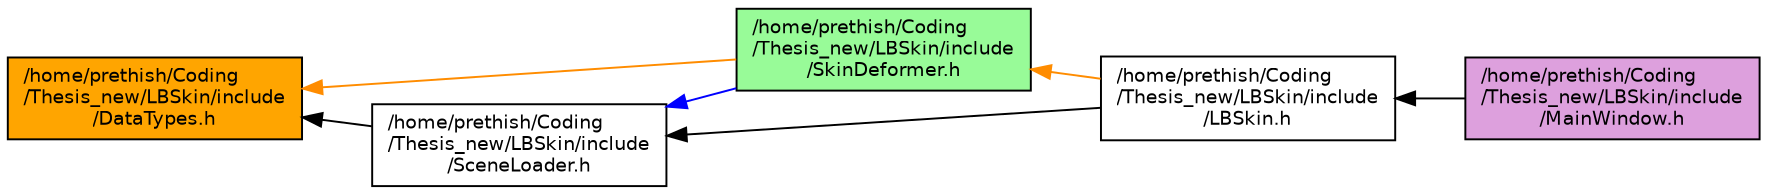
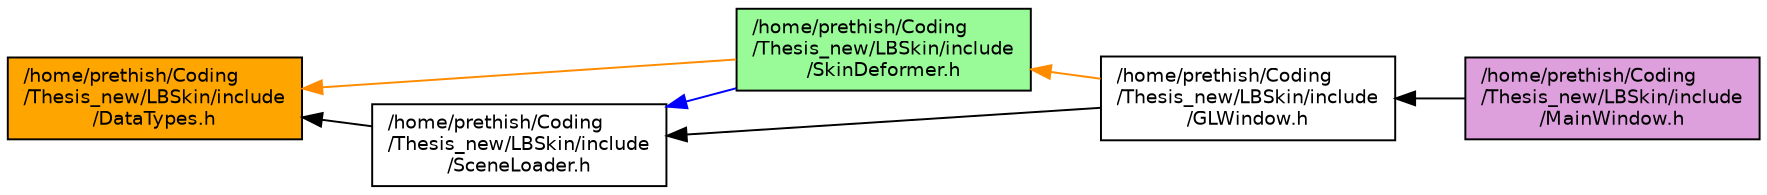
node "/home/prethish/Coding /Thesis_new/LBSkin/include /LBSkin.h": label "/home/prethish/Coding /Thesis_new/LBSkin/include /LBSkin.h" -> "/home/prethish/Coding /Thesis_new/LBSkin/include /GLWindow.h"
